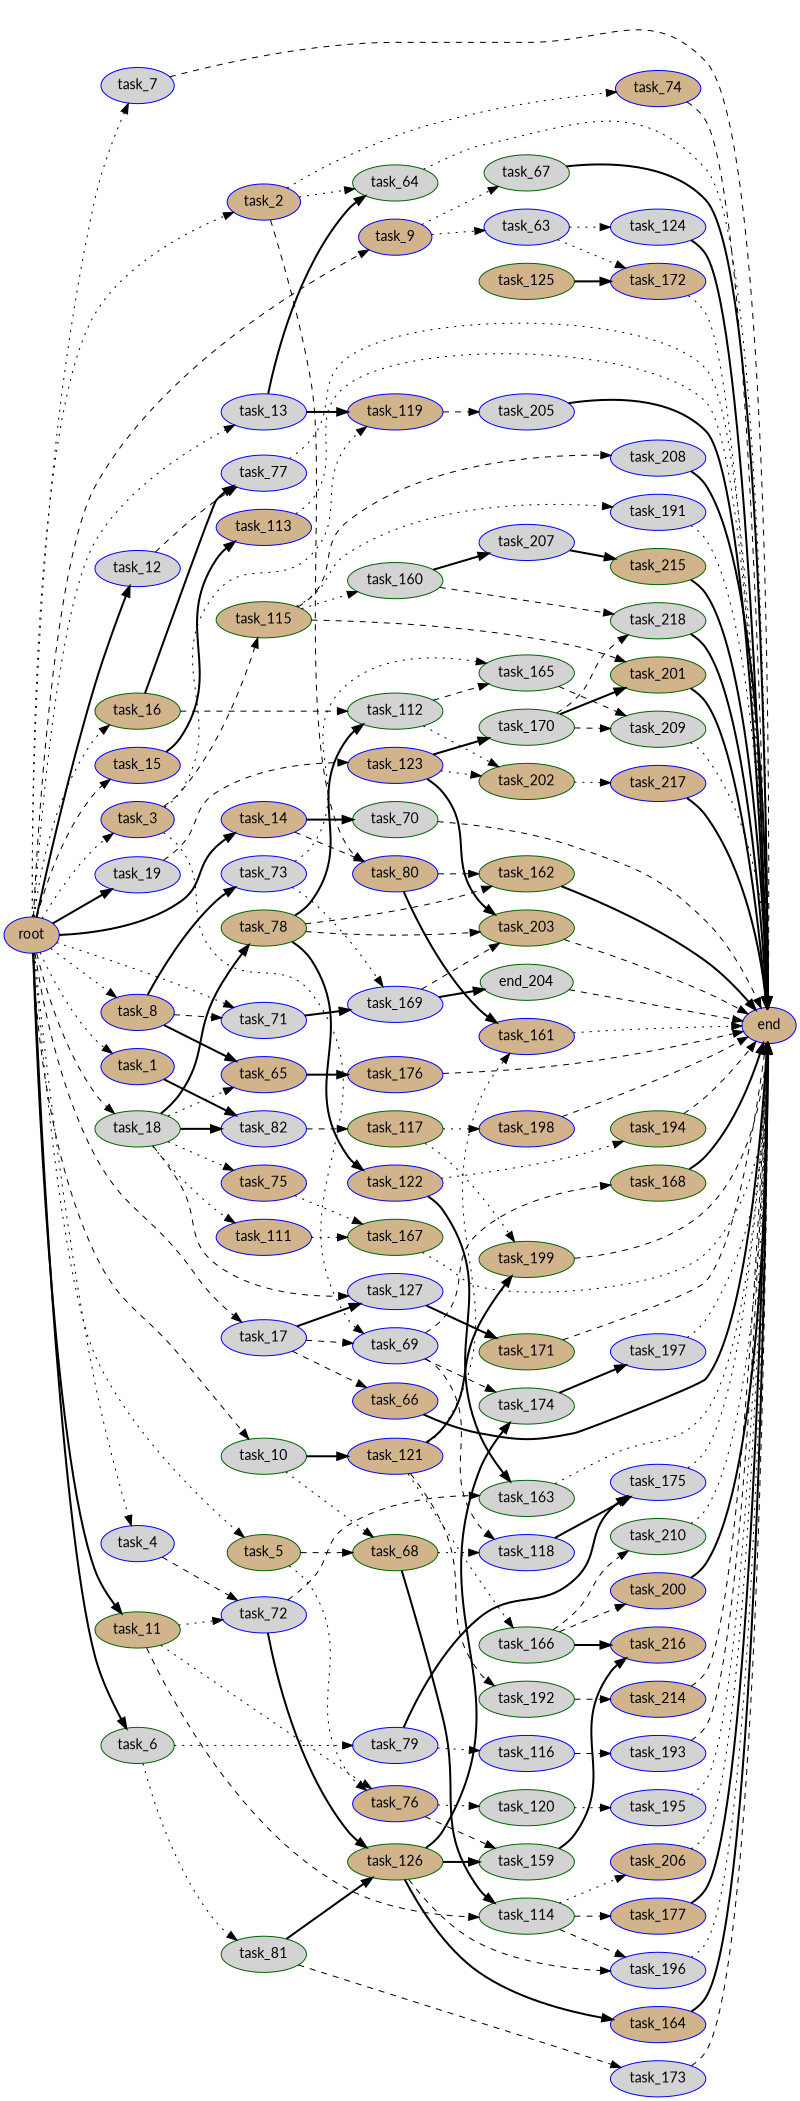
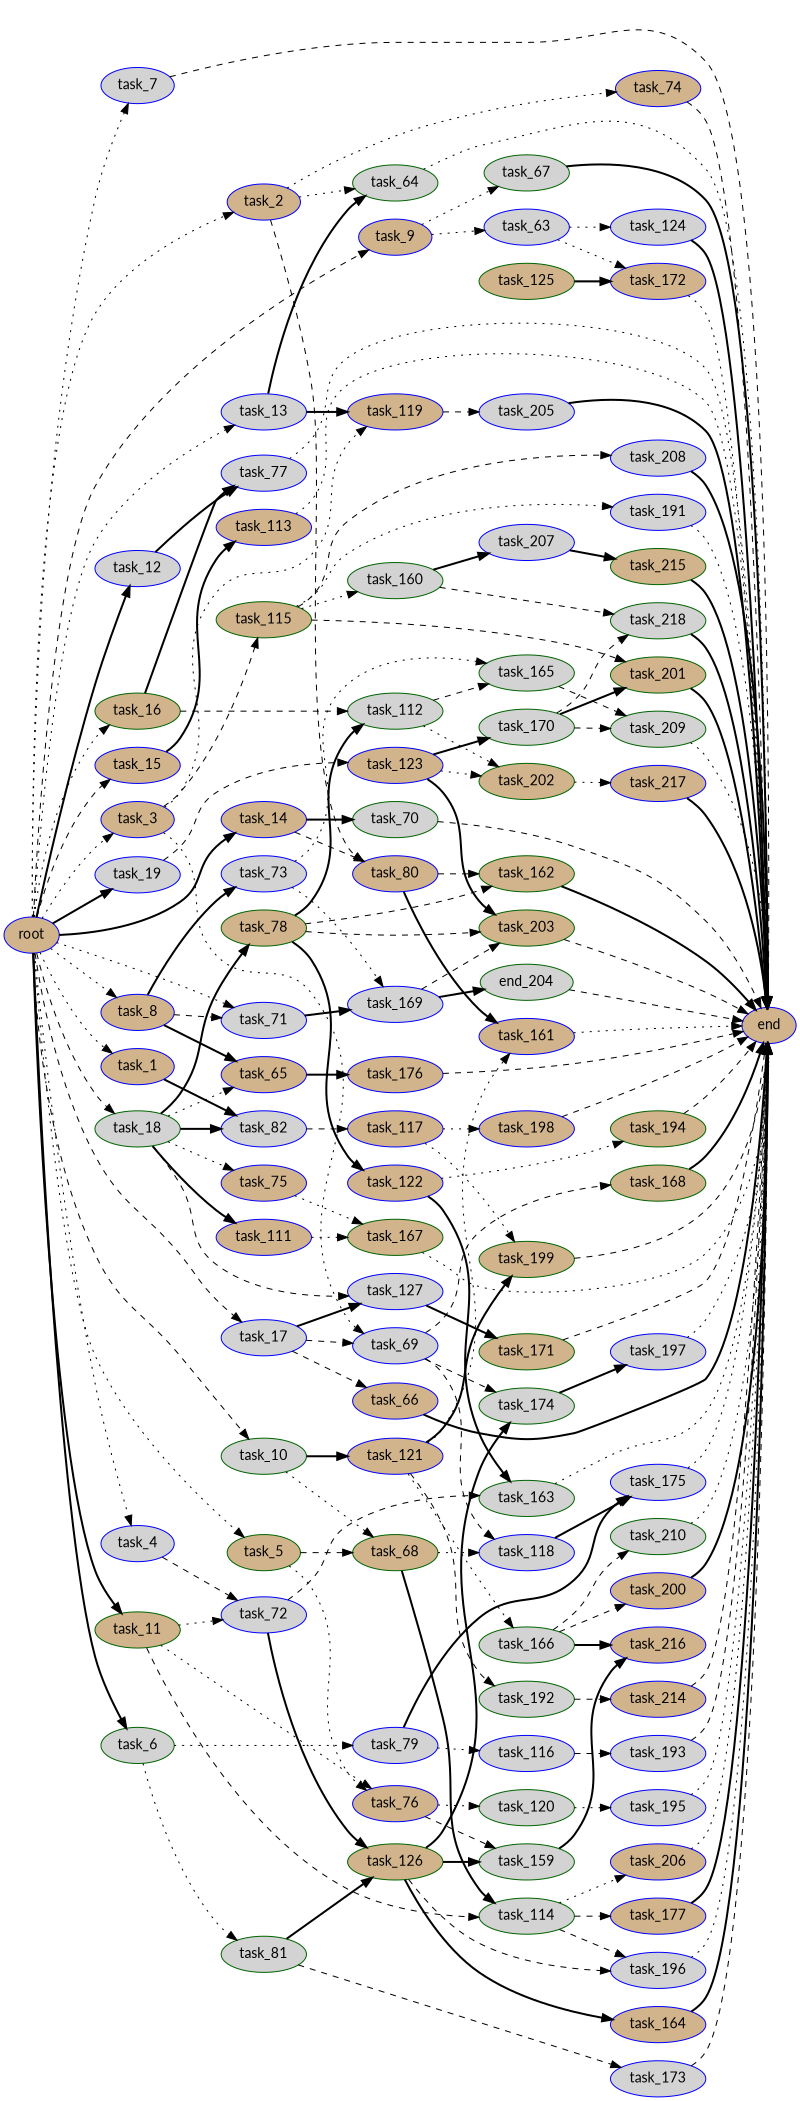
edge "task_12" -> "task_77": style dashed -> bold
node "task_117": color darkgreen -> blue
edge "task_18" -> "task_111": style dotted -> bold
